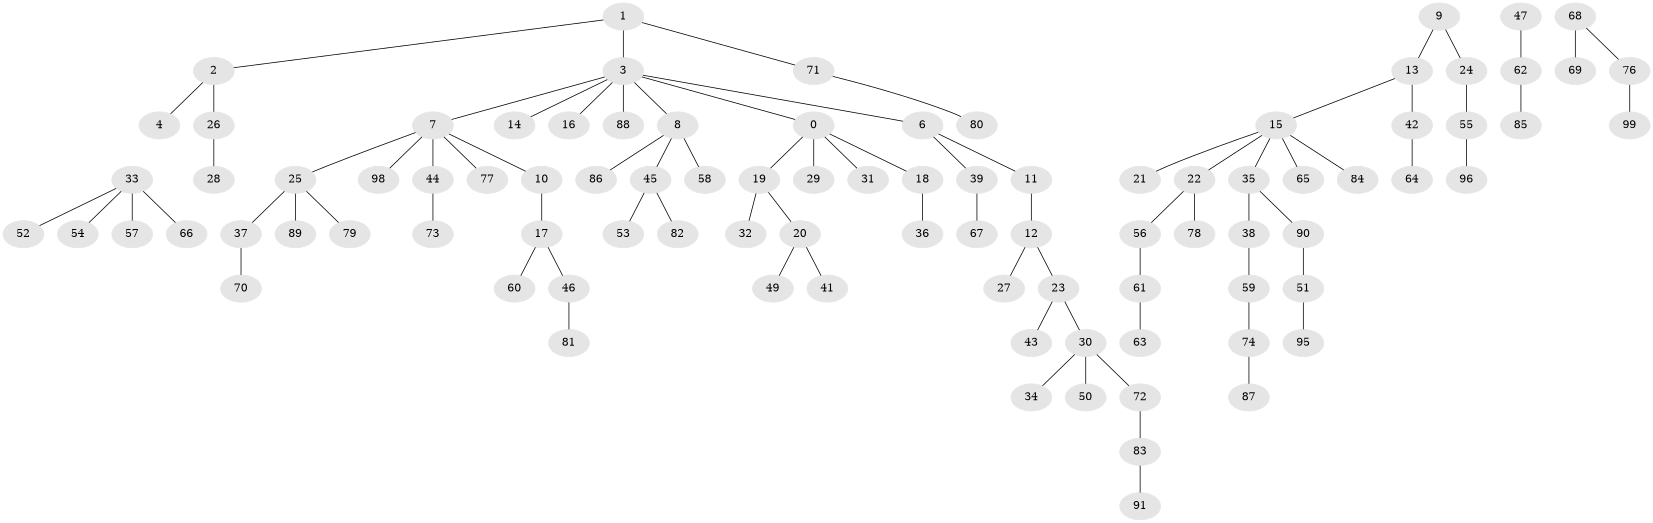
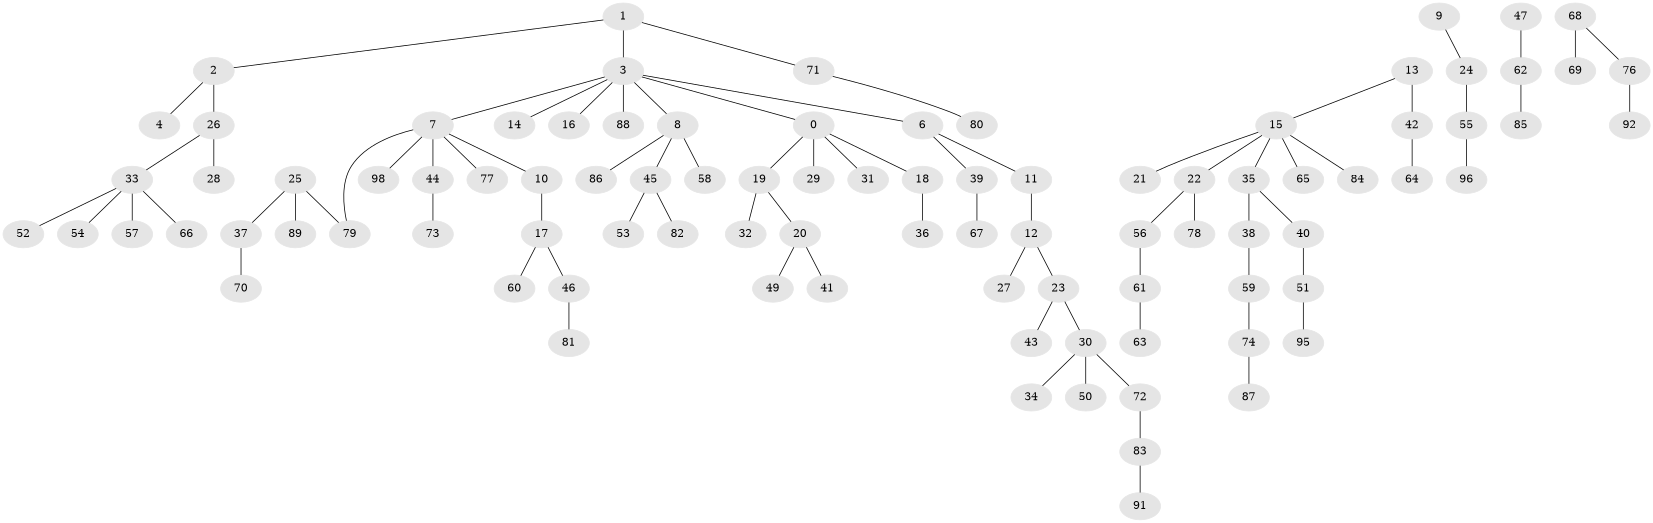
edge "9" -- "13": removed
node "99": label "99" -> "92"
edge "7" -- "25": now "7" -- "79"
edge "26" -- "33": added
node "90": label "90" -> "40"
